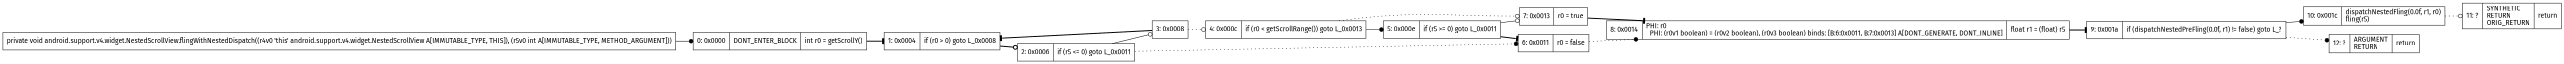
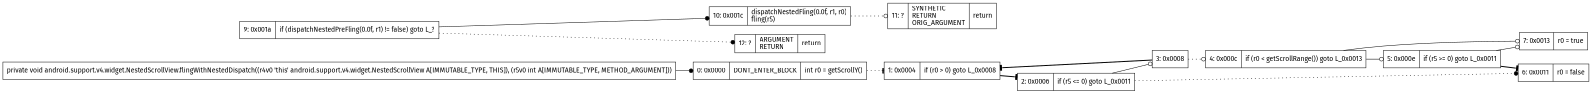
edge "4: 0x000c" -> "7: 0x0013": style dotted -> solid
node "11: ?": text "ORIG_RETURN" -> "ORIG_ARGUMENT"
edge "4: 0x000c" -> "5: 0x000e": arrowhead dot -> odot
node "8: 0x0014": removed
edge "0: 0x0000" -> "1: 0x0004": style bold -> dotted
edge "1: 0x0004" -> "2: 0x0006": arrowhead odot -> tee
